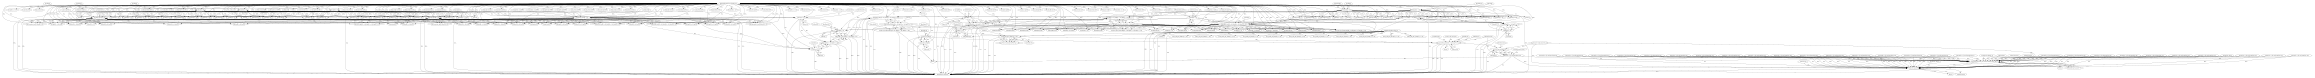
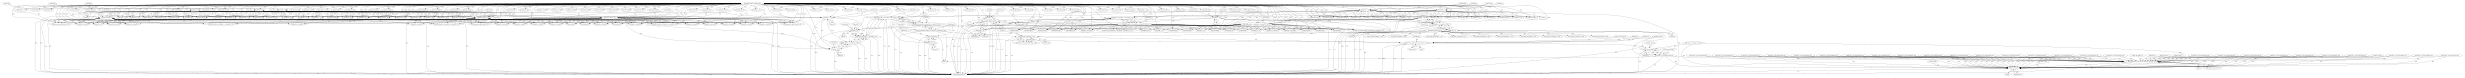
node "(Call,R_ASM_GET_NAME (a, 'f', vB))": removed
